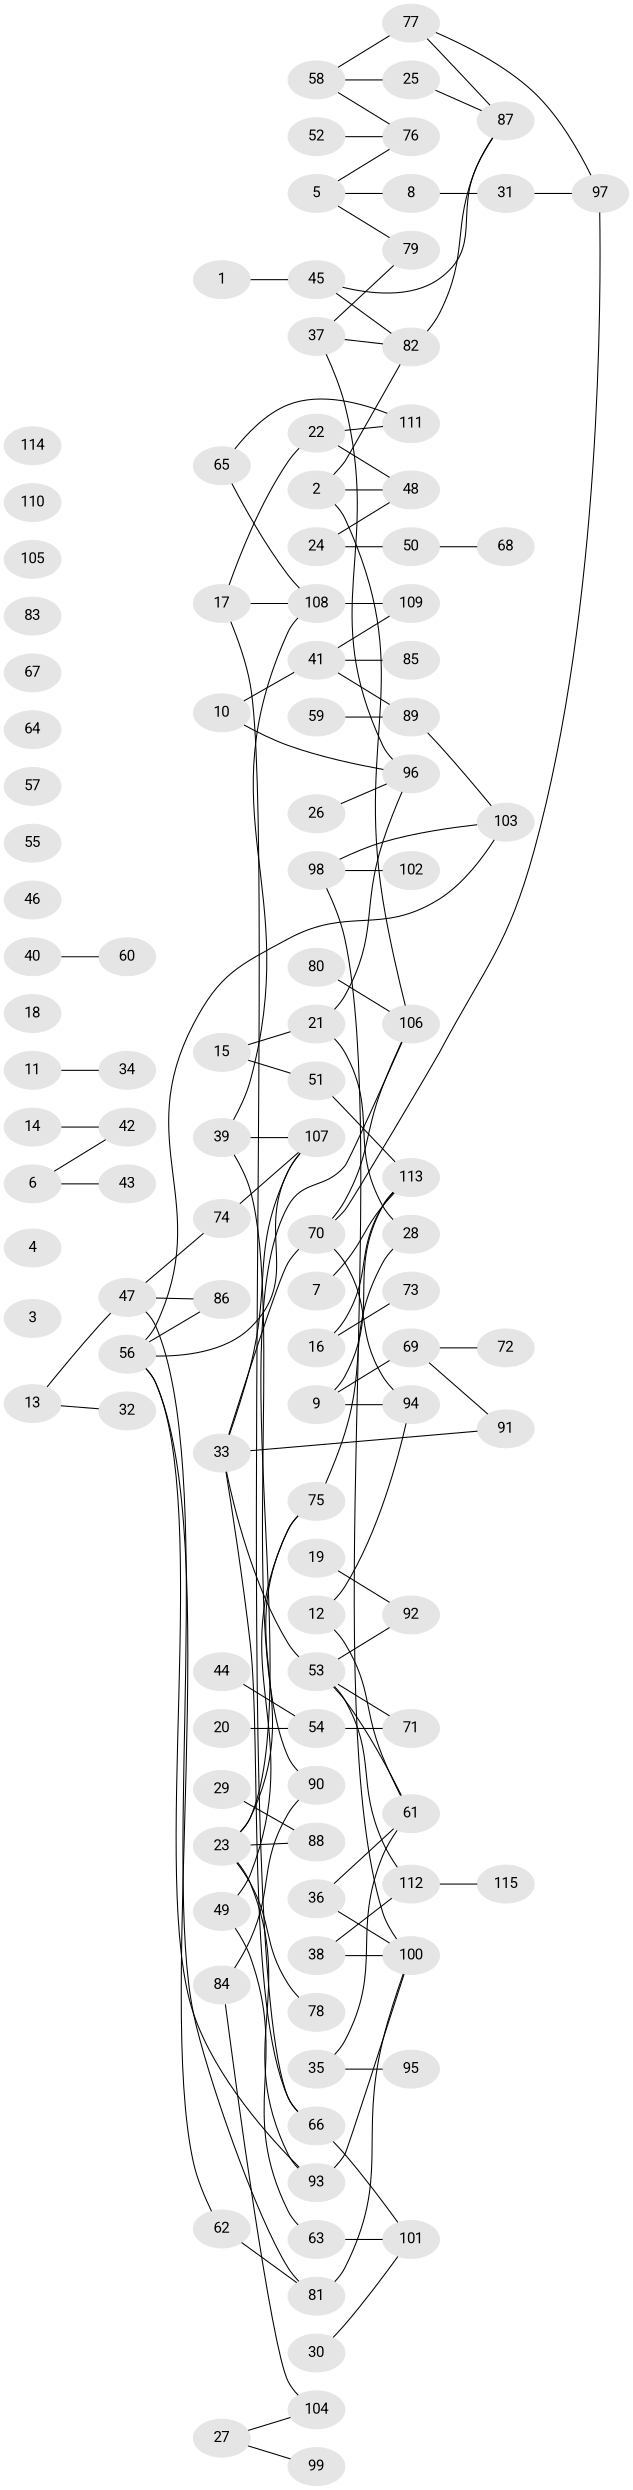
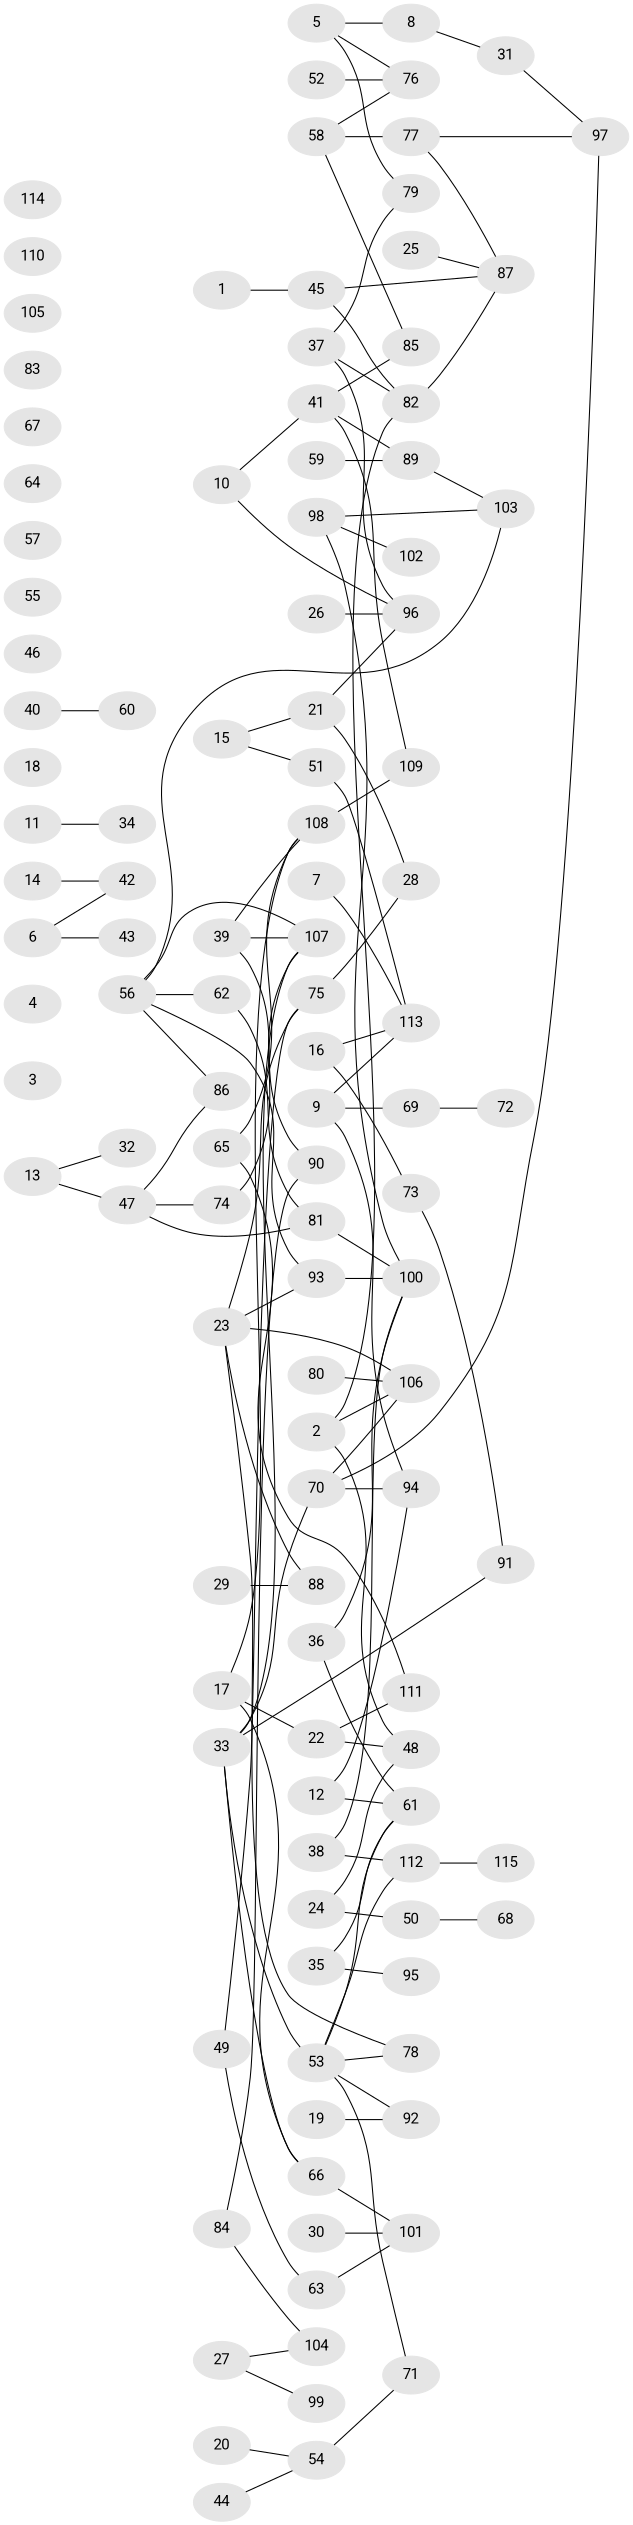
edge "58" -- "25": now "58" -- "85"
edge "69" -- "91": now "73" -- "91"
edge "78" -- "53": added
